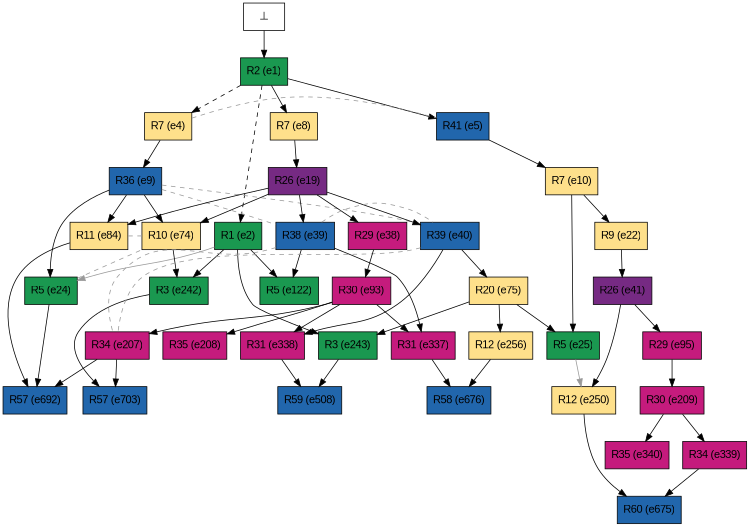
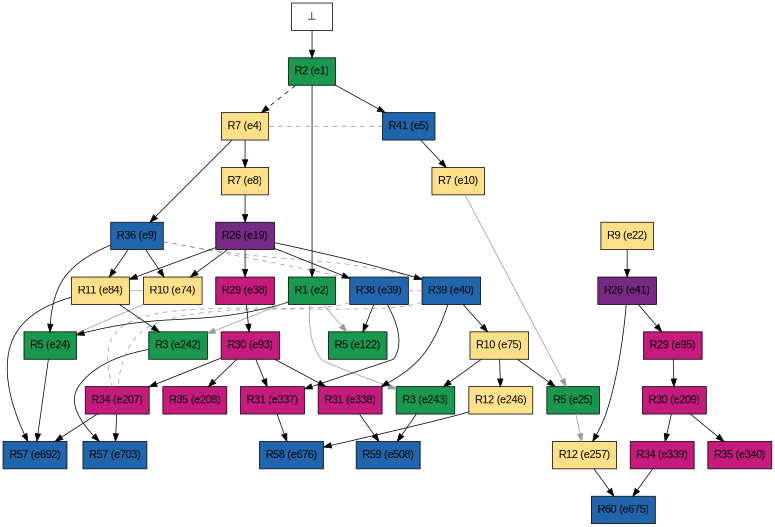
edge "R2 (e1)" -> "R7 (e8)": now "R7 (e4)" -> "R7 (e8)"
edge "R2 (e1)" -> "R1 (e2)": style dashed -> solid
edge "R7 (e10)" -> "R9 (e22)": removed
edge "R11 (e84)" -- "R10 (e74)": style dashed -> solid
edge "R7 (e10)" -> "R5 (e25)": color black -> gray60
edge "R10 (e74)" -> "R3 (e242)": now "R11 (e84)" -> "R3 (e242)"
edge "R1 (e2)" -> "R5 (e122)": color black -> gray60
edge "R1 (e2)" -> "R3 (e242)": color black -> gray60
edge "R10 (e74)" -- "R5 (e24)": style dashed -> solid
edge "R1 (e2)" -> "R5 (e24)": color gray60 -> black
node "R20 (e75)": label "R20 (e75)" -> "R10 (e75)"
edge "R1 (e2)" -> "R3 (e243)": color black -> gray60
node "R12 (e256)": label "R12 (e256)" -> "R12 (e246)"
node "R12 (e250)": label "R12 (e250)" -> "R12 (e257)"
